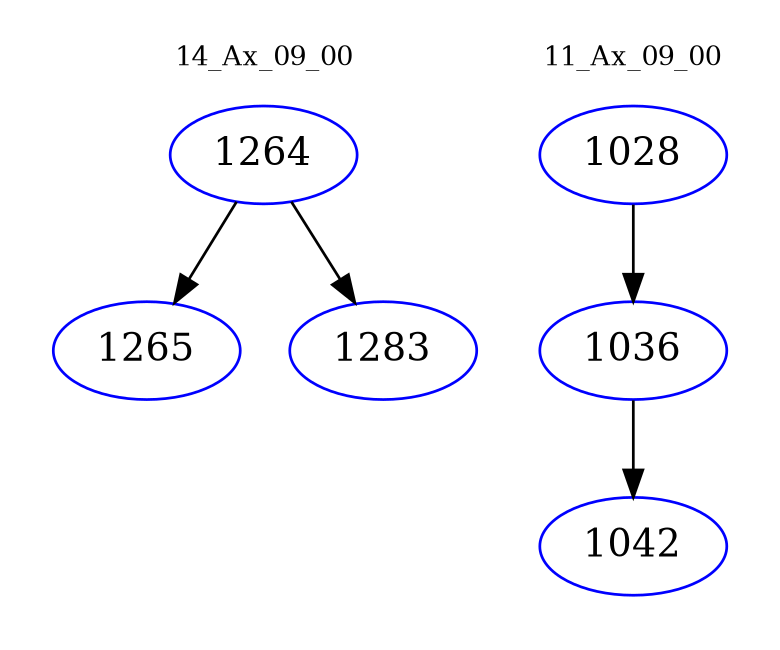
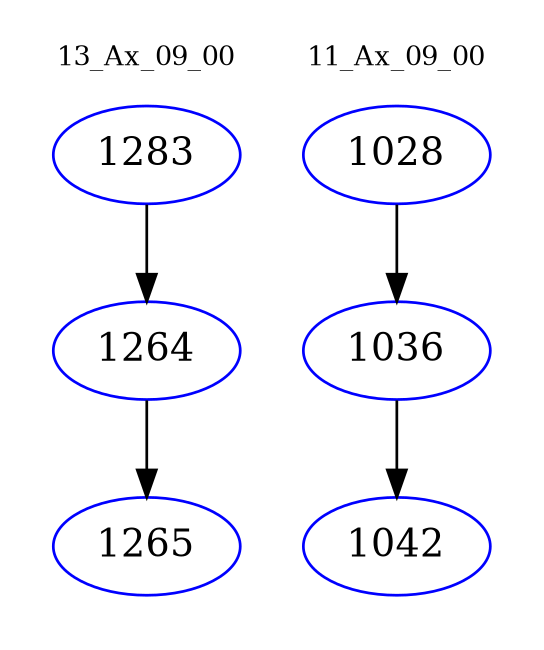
cluster "14_Ax_09_00": label "14_Ax_09_00" -> "13_Ax_09_00"
edge "1264" -> "1283": reversed
